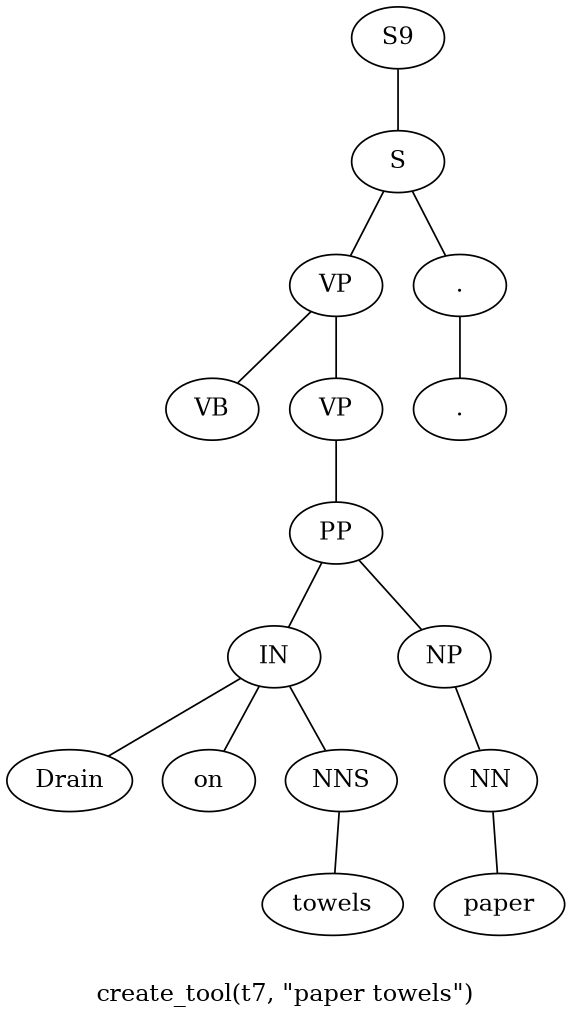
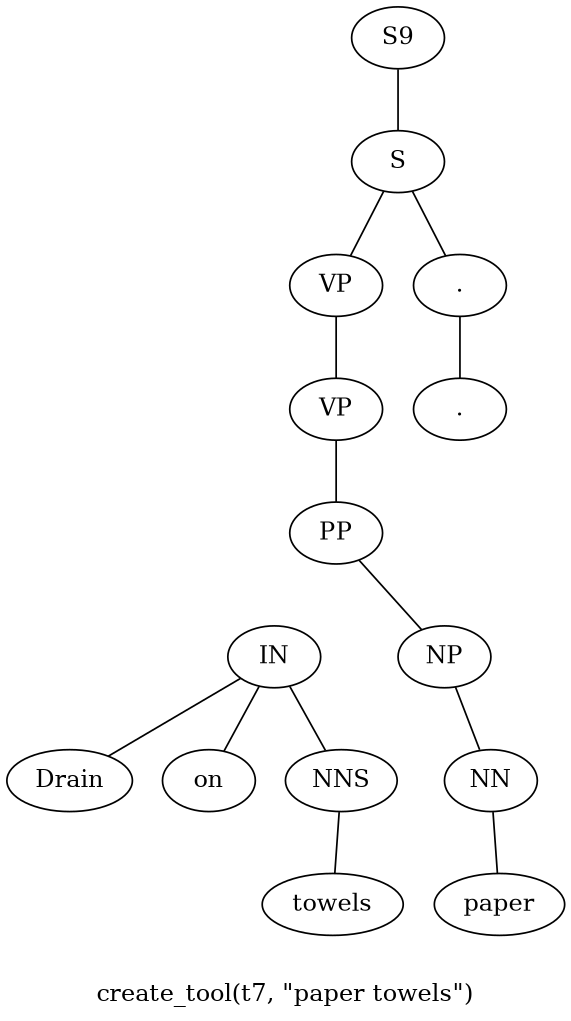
node "VB": removed
edge "PP" -- "IN": removed
